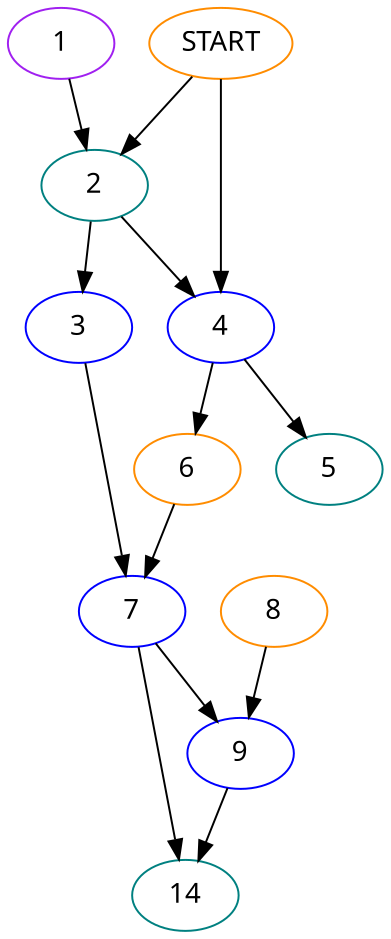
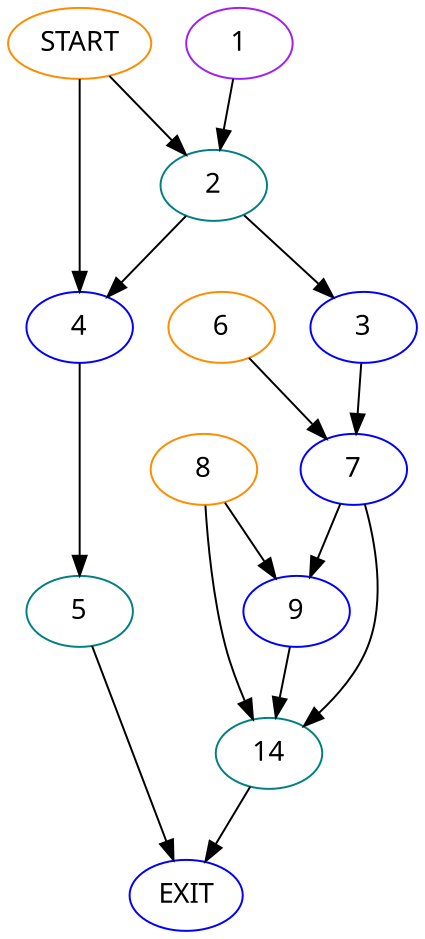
edge "4" -> "6": removed
edge "8" -> "14": added
node "EXIT": added
